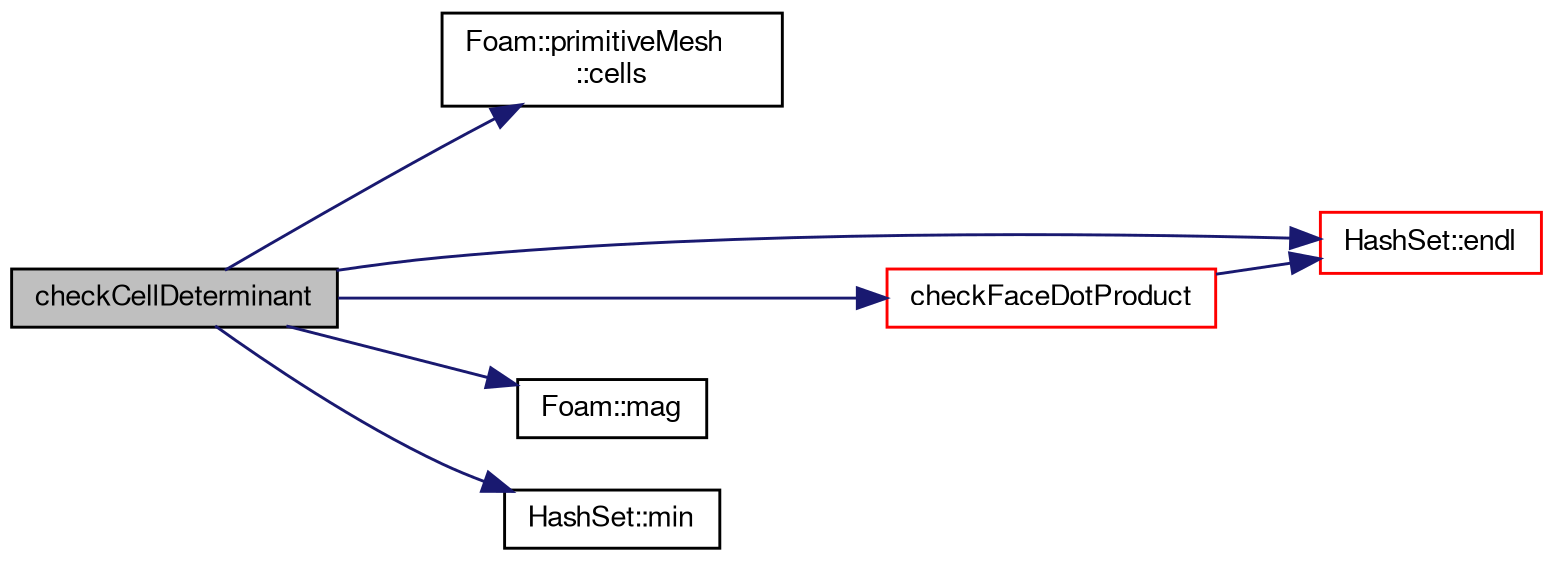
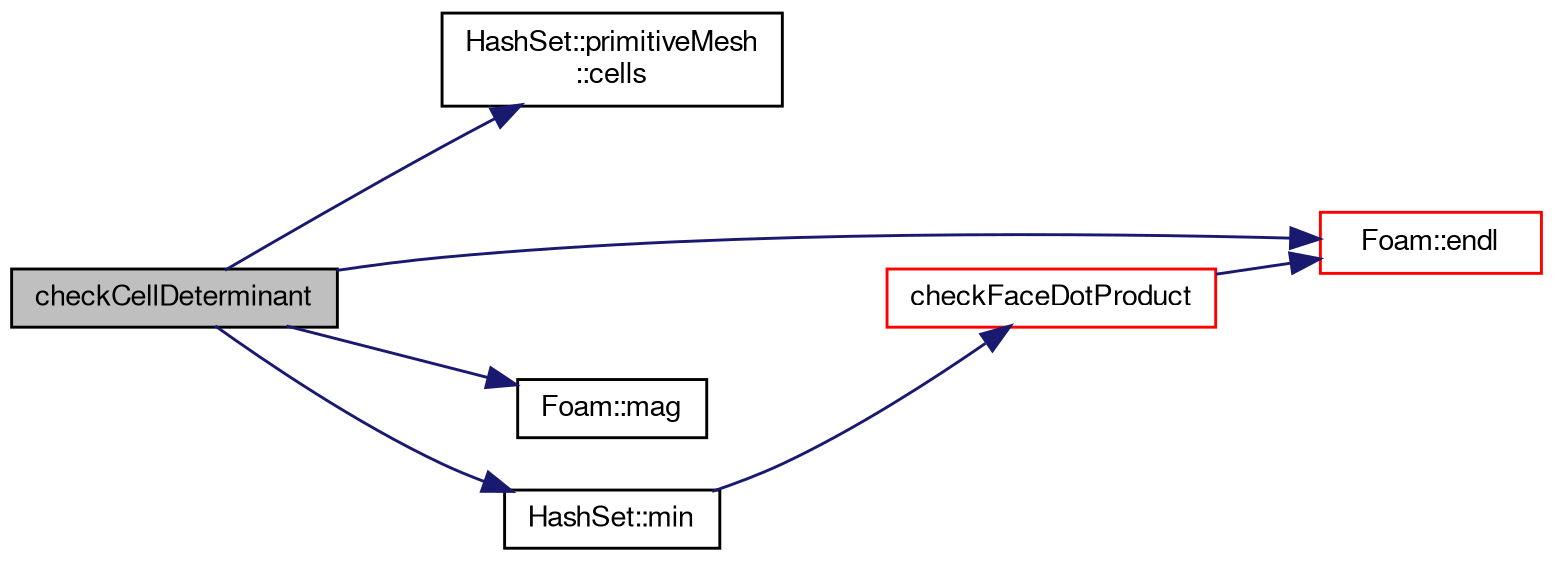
node "Foam::primitiveMesh ::cells": label "Foam::primitiveMesh ::cells" -> "HashSet::primitiveMesh ::cells"
node "HashSet::endl": label "HashSet::endl" -> "Foam::endl"
edge "checkCellDeterminant" -> "checkFaceDotProduct": now "HashSet::min" -> "checkFaceDotProduct"
